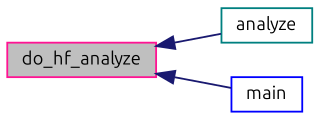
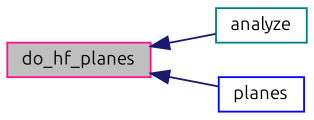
node "do_hf_analyze": label "do_hf_analyze" -> "do_hf_planes"
node "main": label "main" -> "planes"
